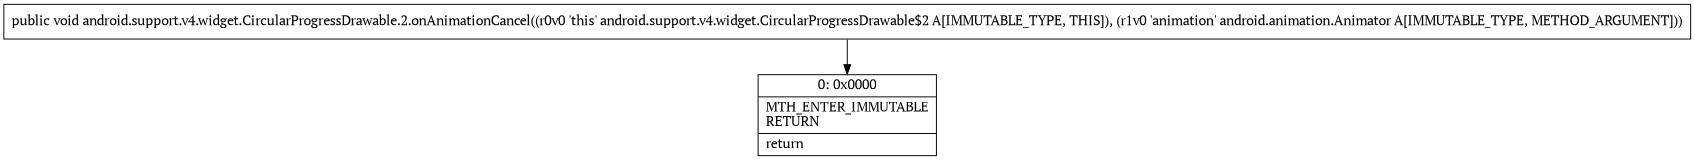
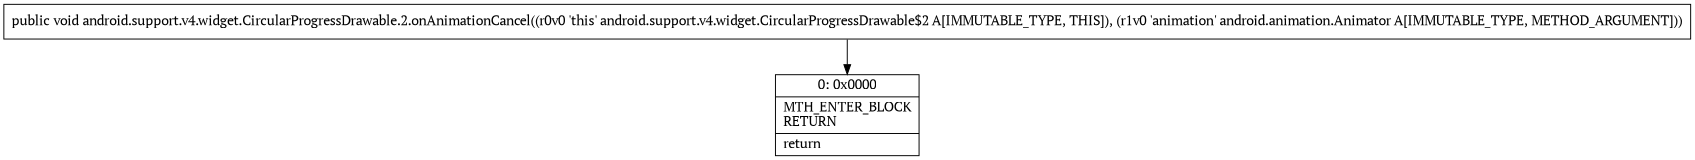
node "0: 0x0000": text "MTH_ENTER_IMMUTABLE" -> "MTH_ENTER_BLOCK"
